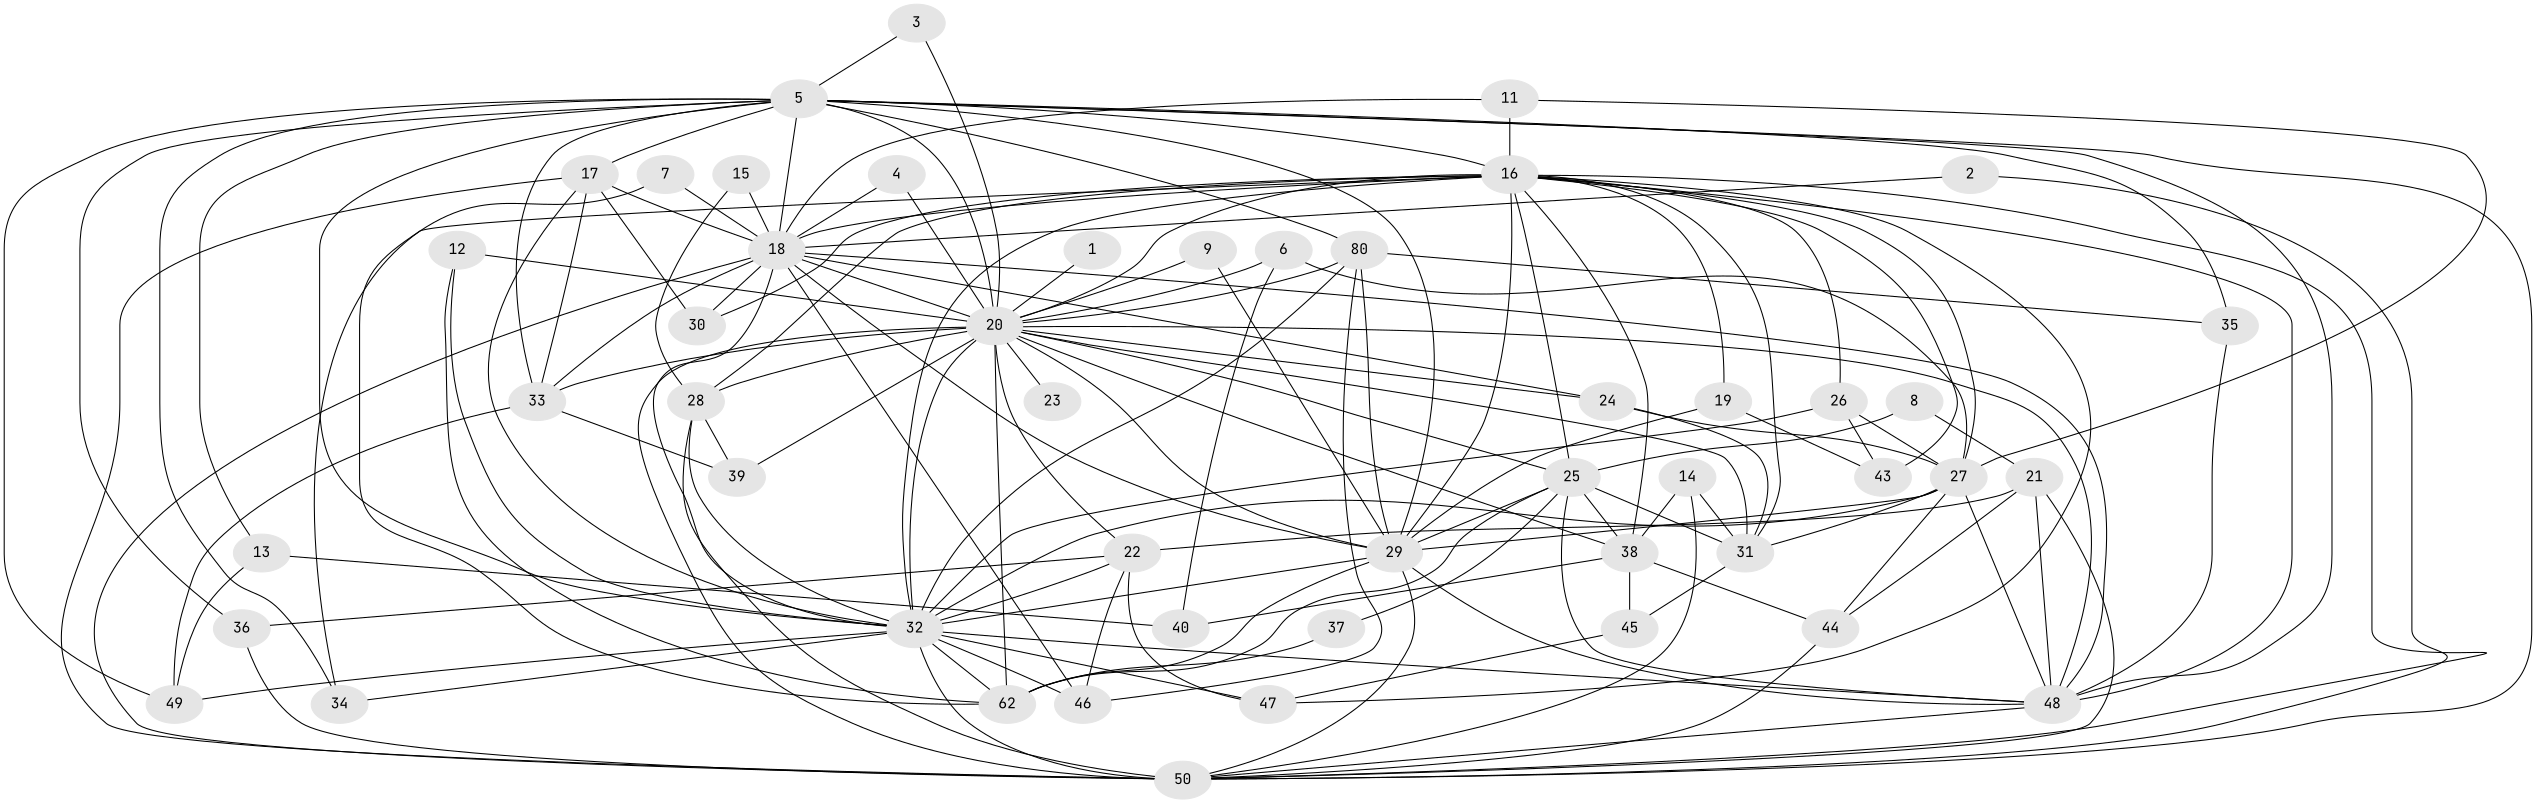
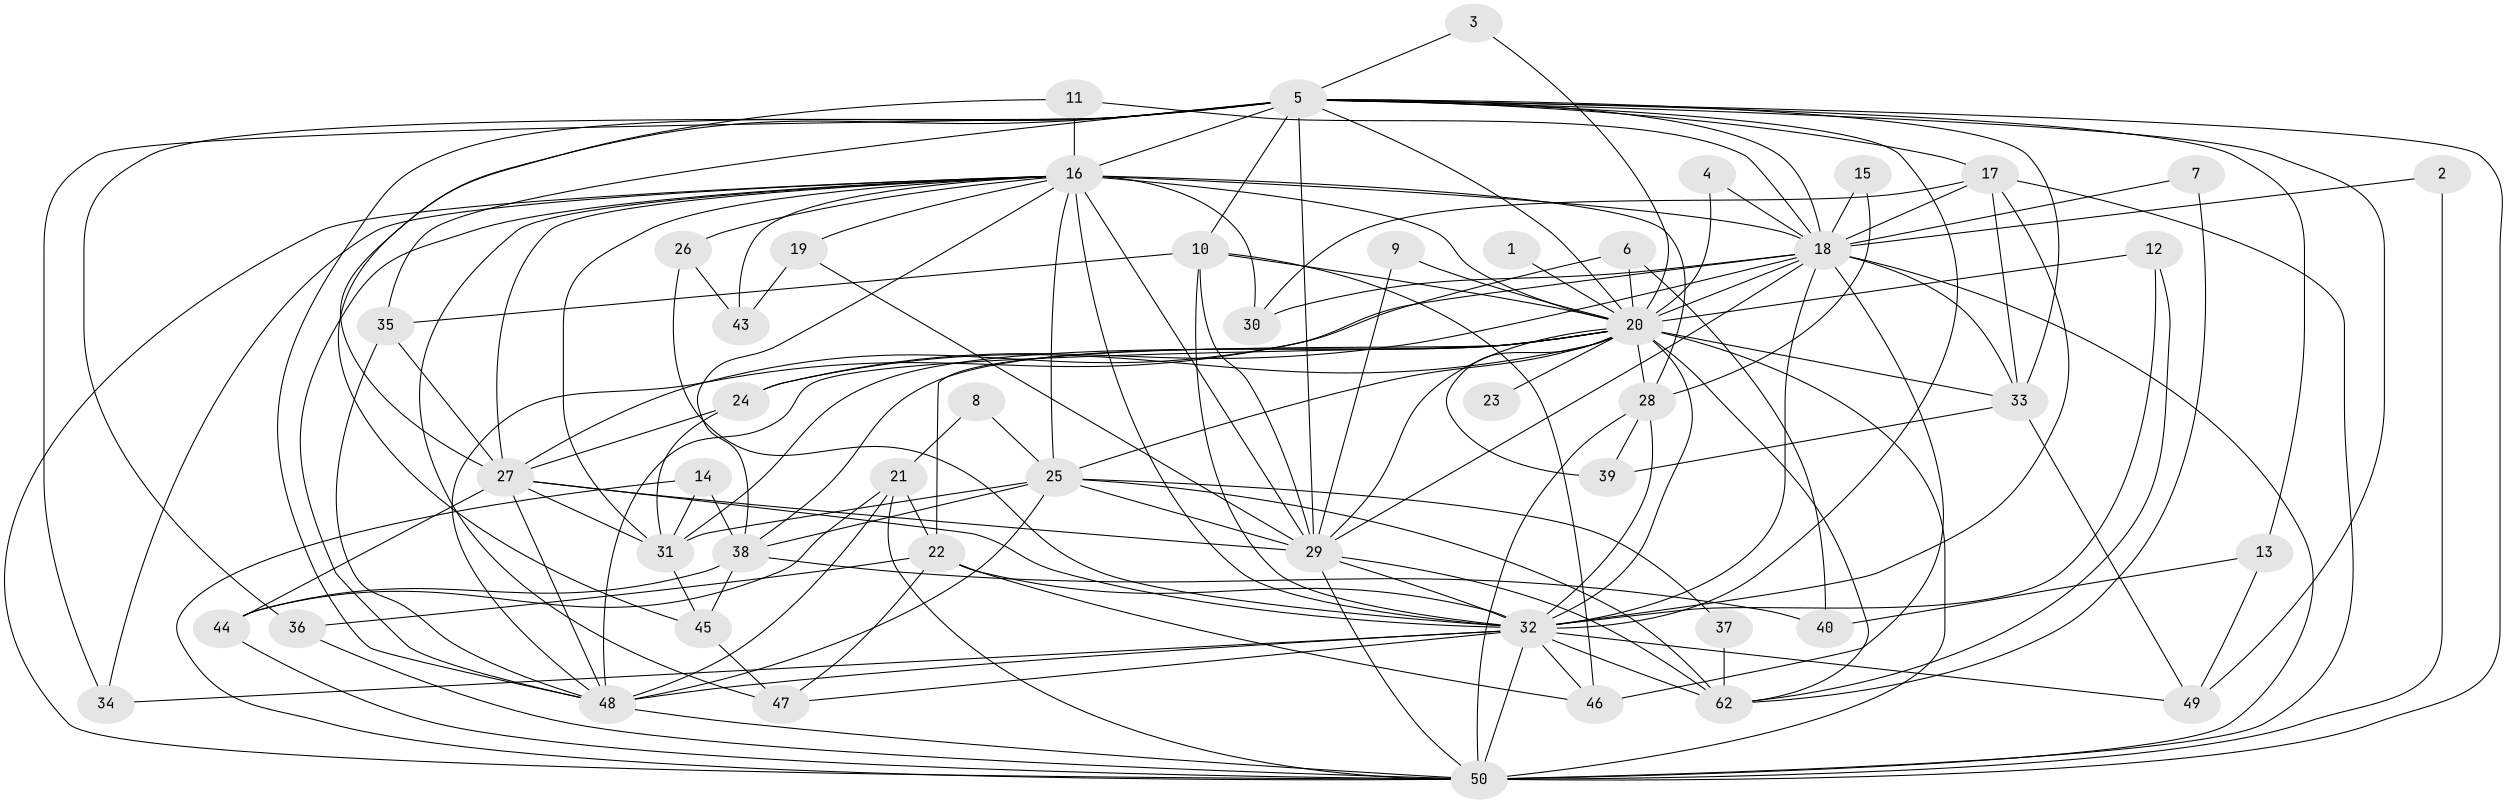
node "80": label "80" -> "10"
edge "5" -- "45": added
edge "26" -- "27": now "35" -- "27"
edge "29" -- "48": removed
